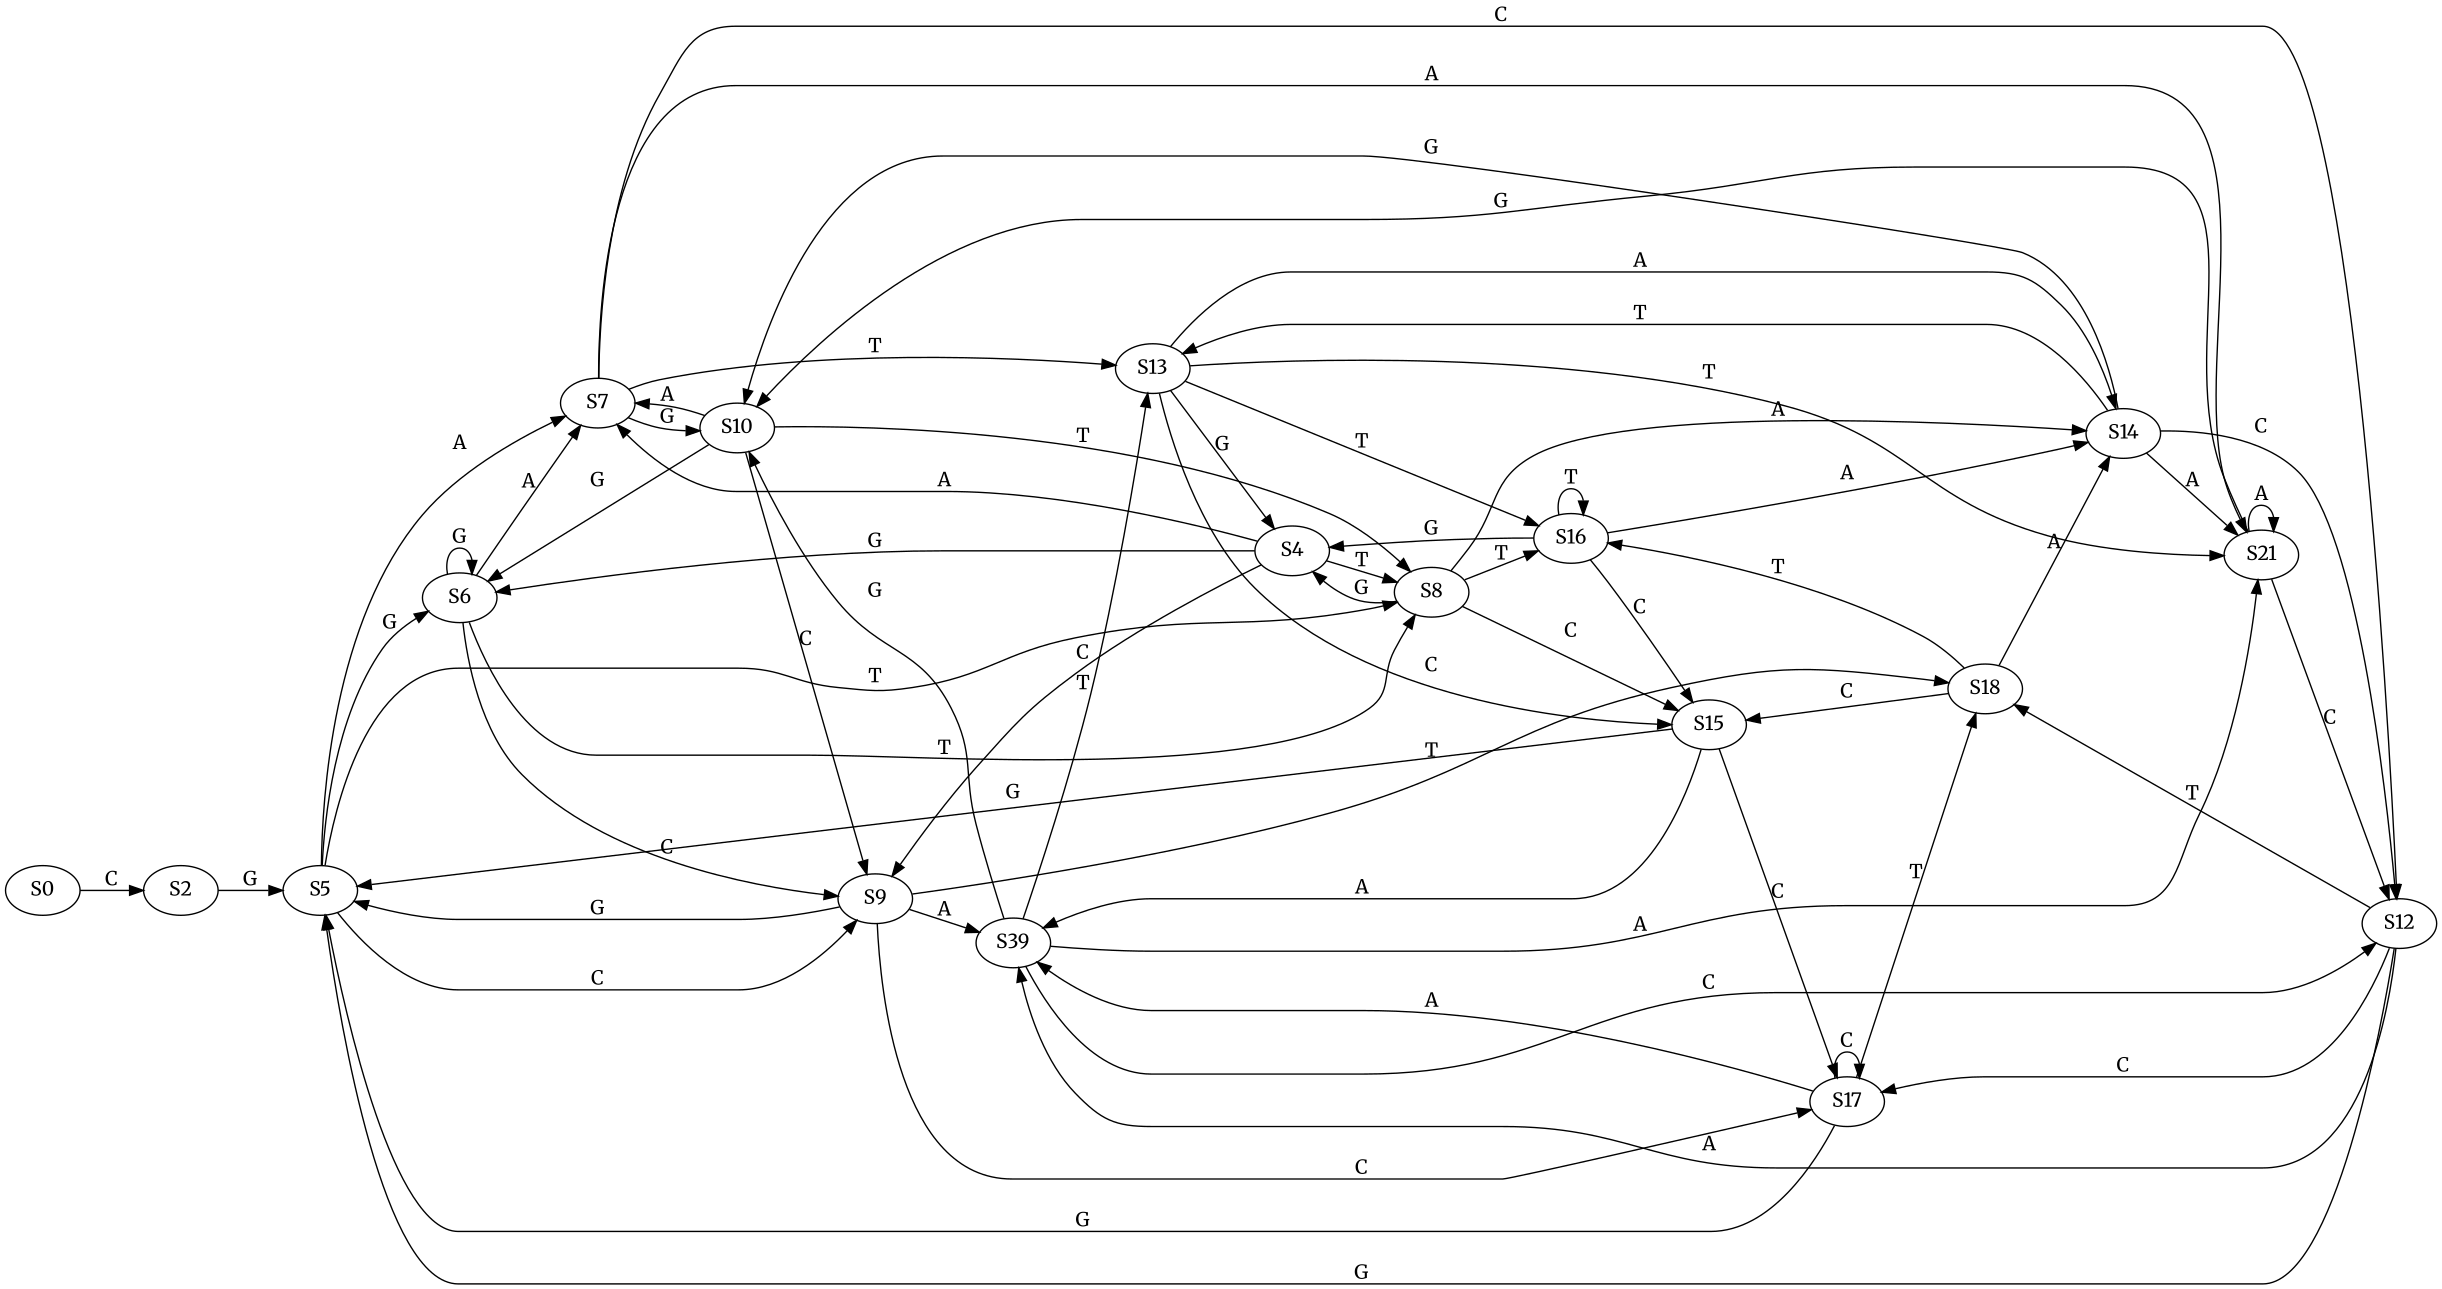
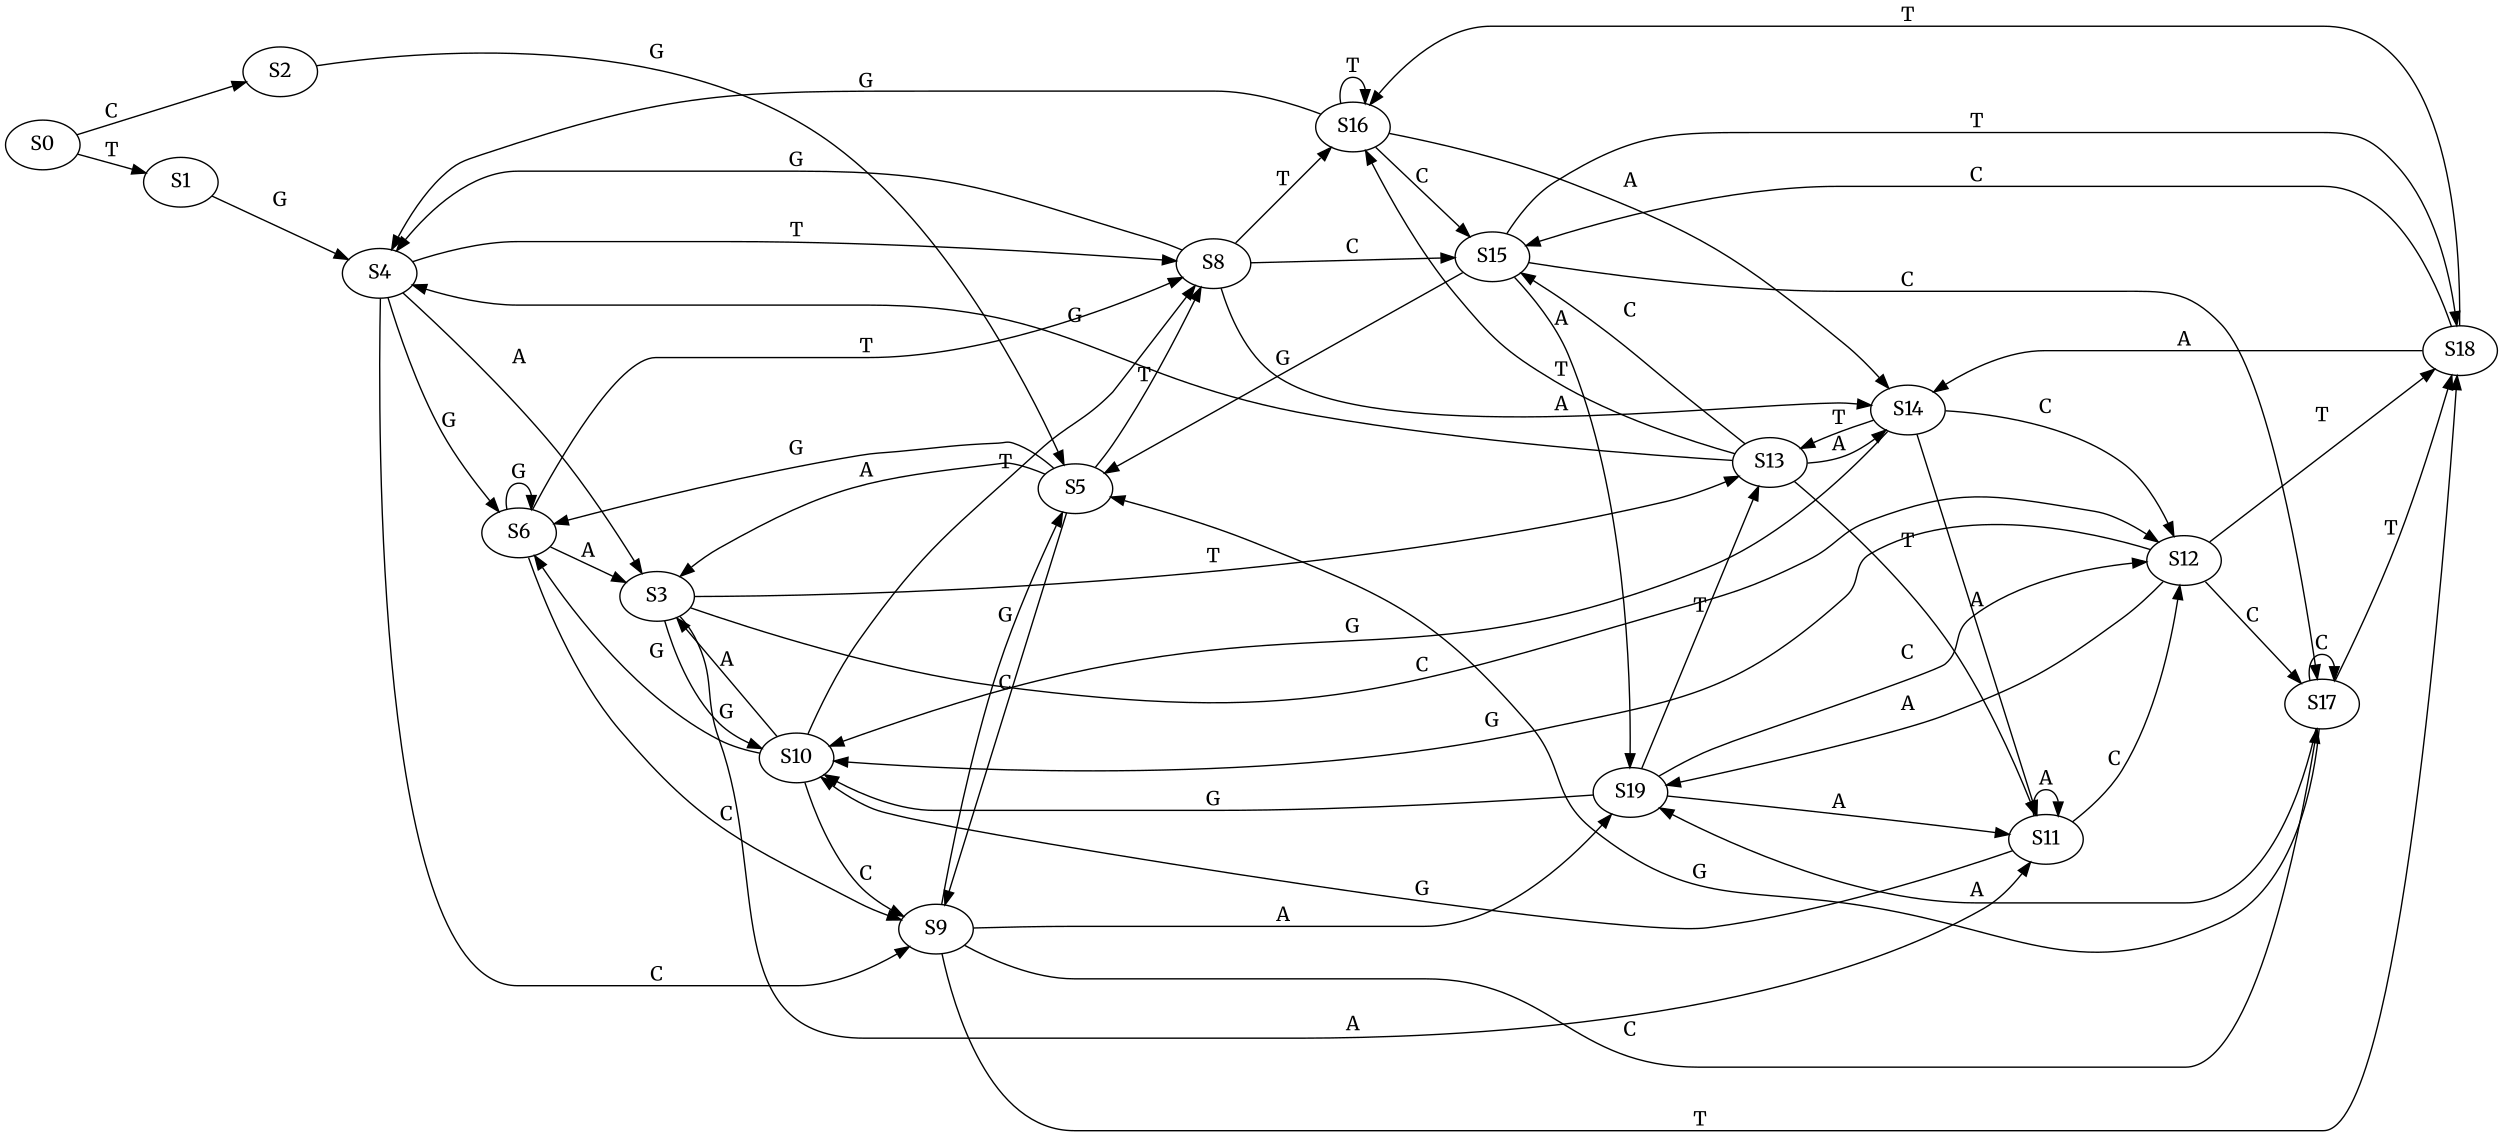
edge "S15" -> "S18": added, label "T"
node "S1": added
node "S7": label "S7" -> "S3"
node "S21": label "S21" -> "S11"
node "S39": label "S39" -> "S19"
edge "S12" -> "S5": now "S12" -> "S10"
